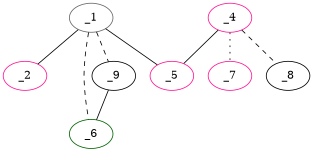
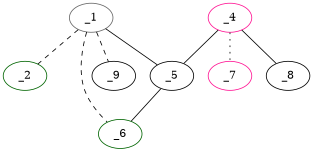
edge "_1" -- "_2": style solid -> dashed
edge "_4" -- "_8": style dashed -> solid
node "_2": color deeppink -> darkgreen
node "_5": color deeppink -> black
edge "_9" -- "_6": now "_5" -- "_6"
